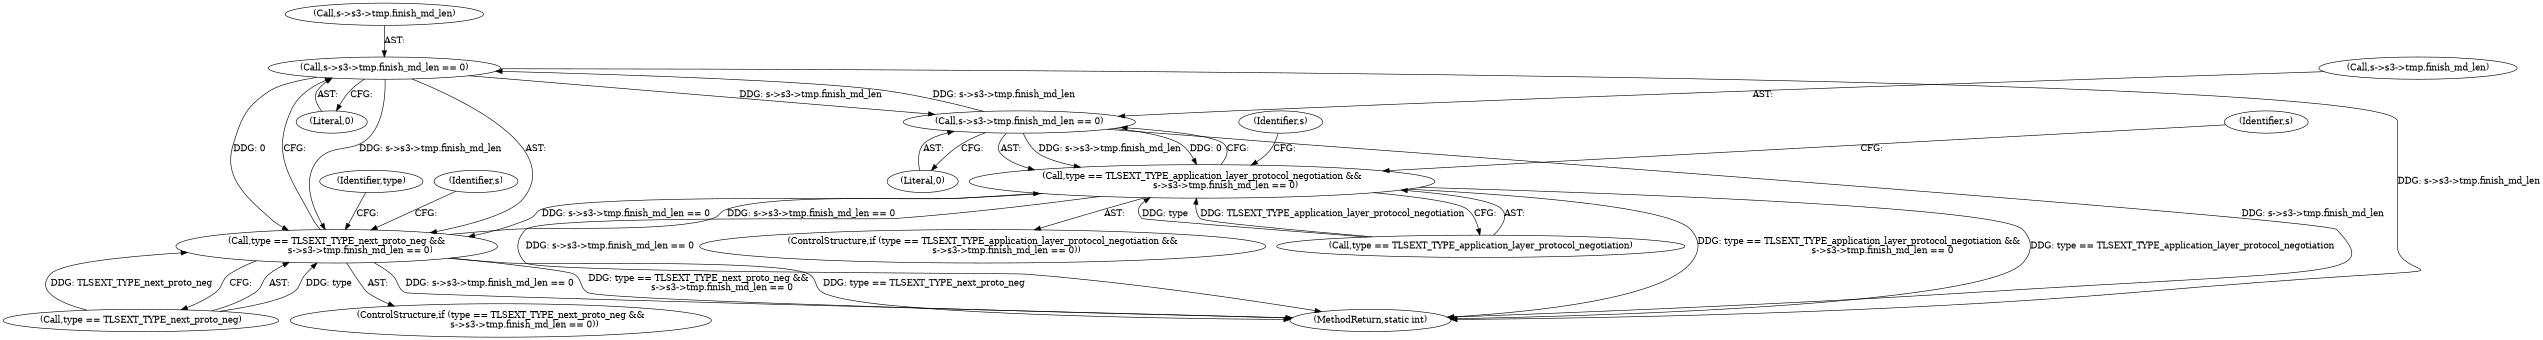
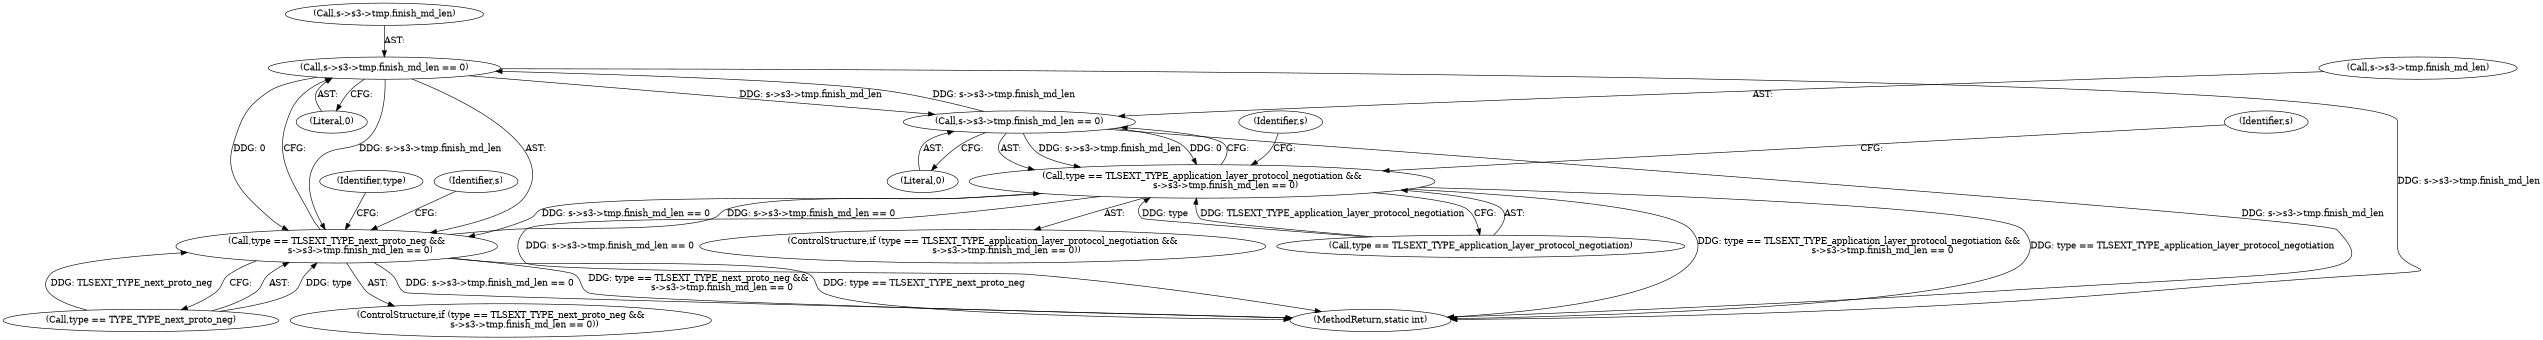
node "(Call,type == TLSEXT_TYPE_next_proto_neg)": label "(Call,type == TLSEXT_TYPE_next_proto_neg)" -> "(Call,type == TYPE_TYPE_next_proto_neg)"
